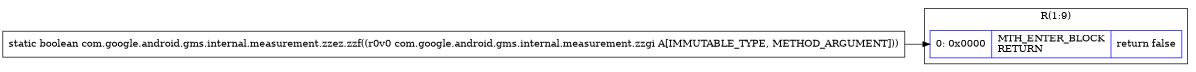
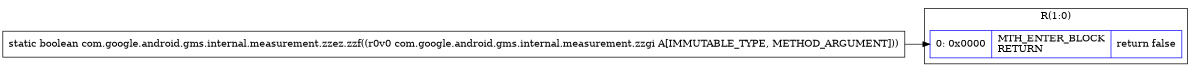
cluster "R(1:9)": label "R(1:9)" -> "R(1:0)"
